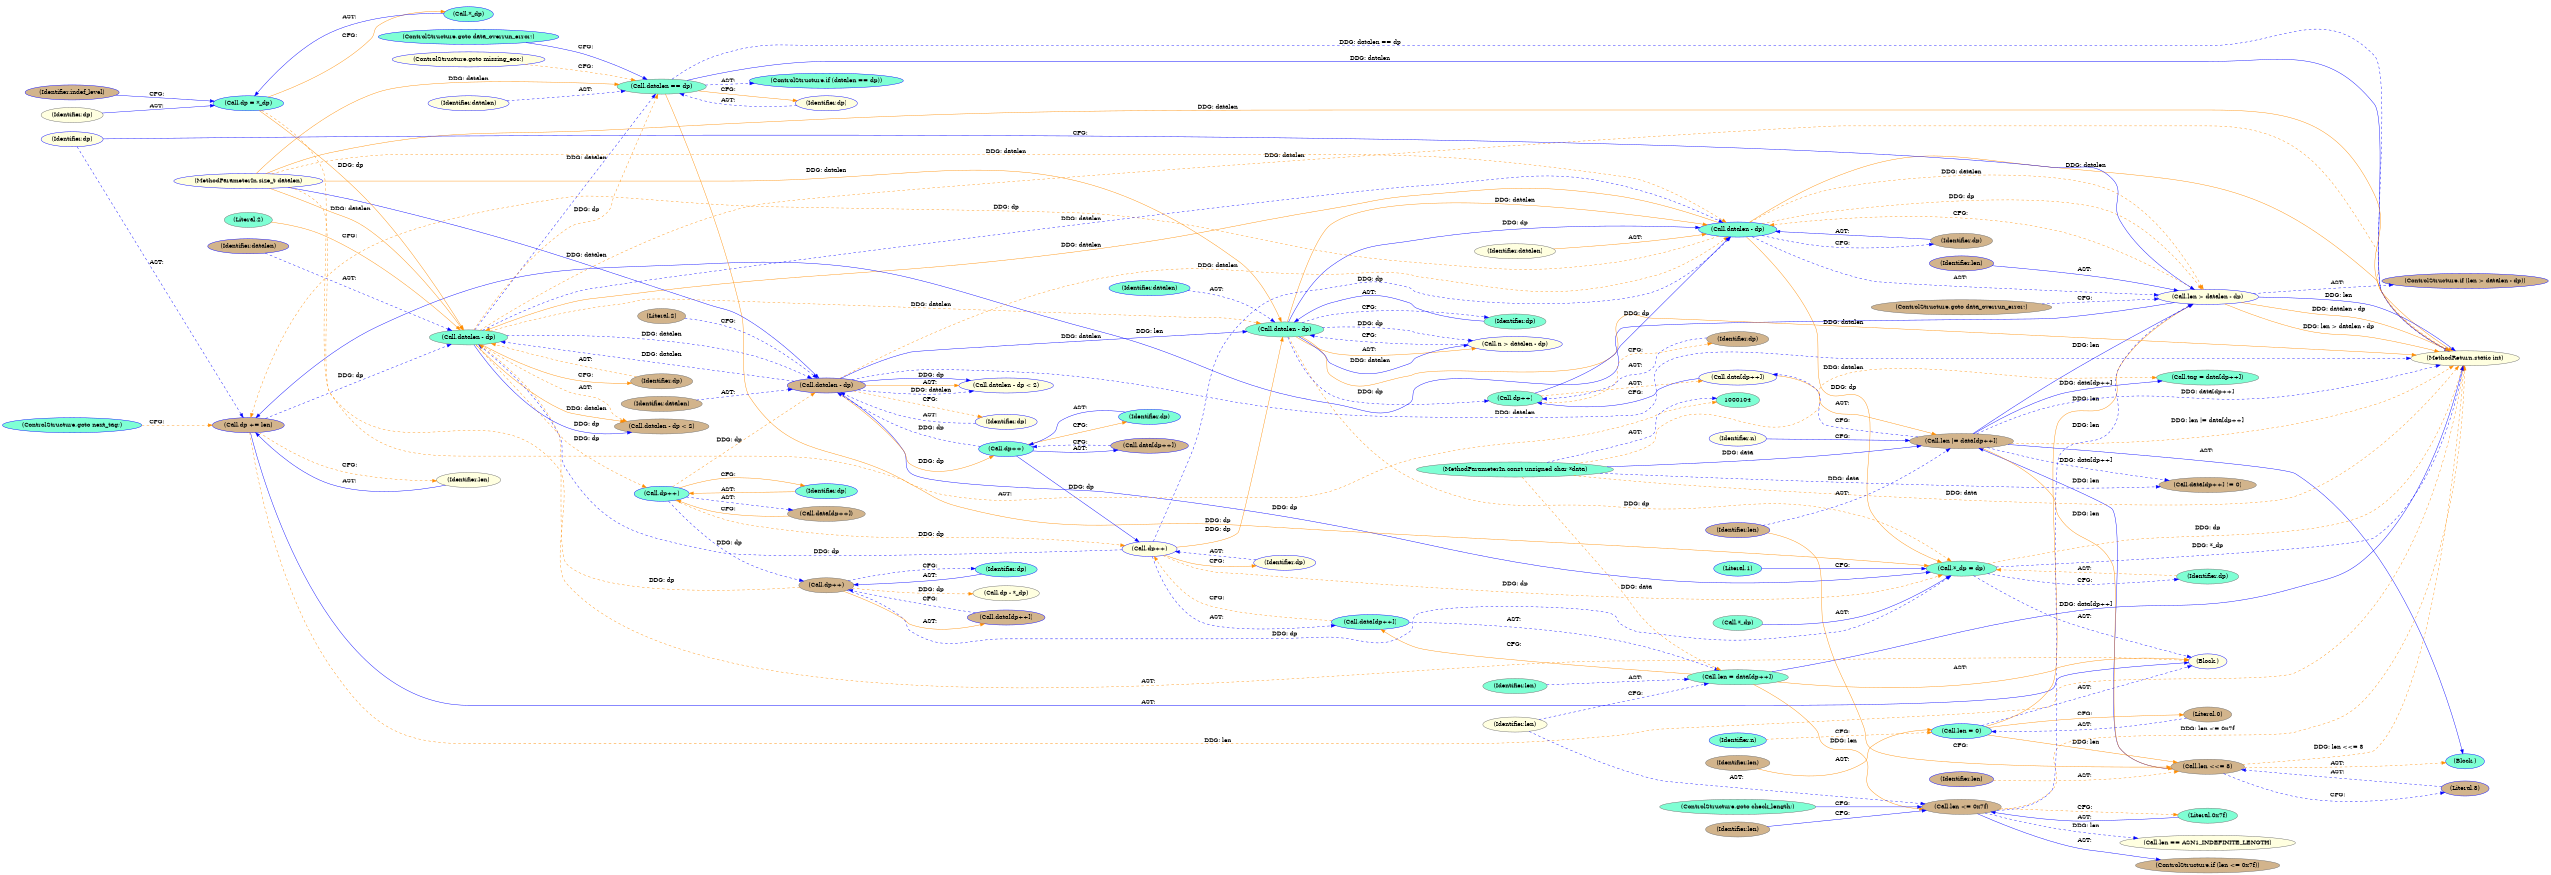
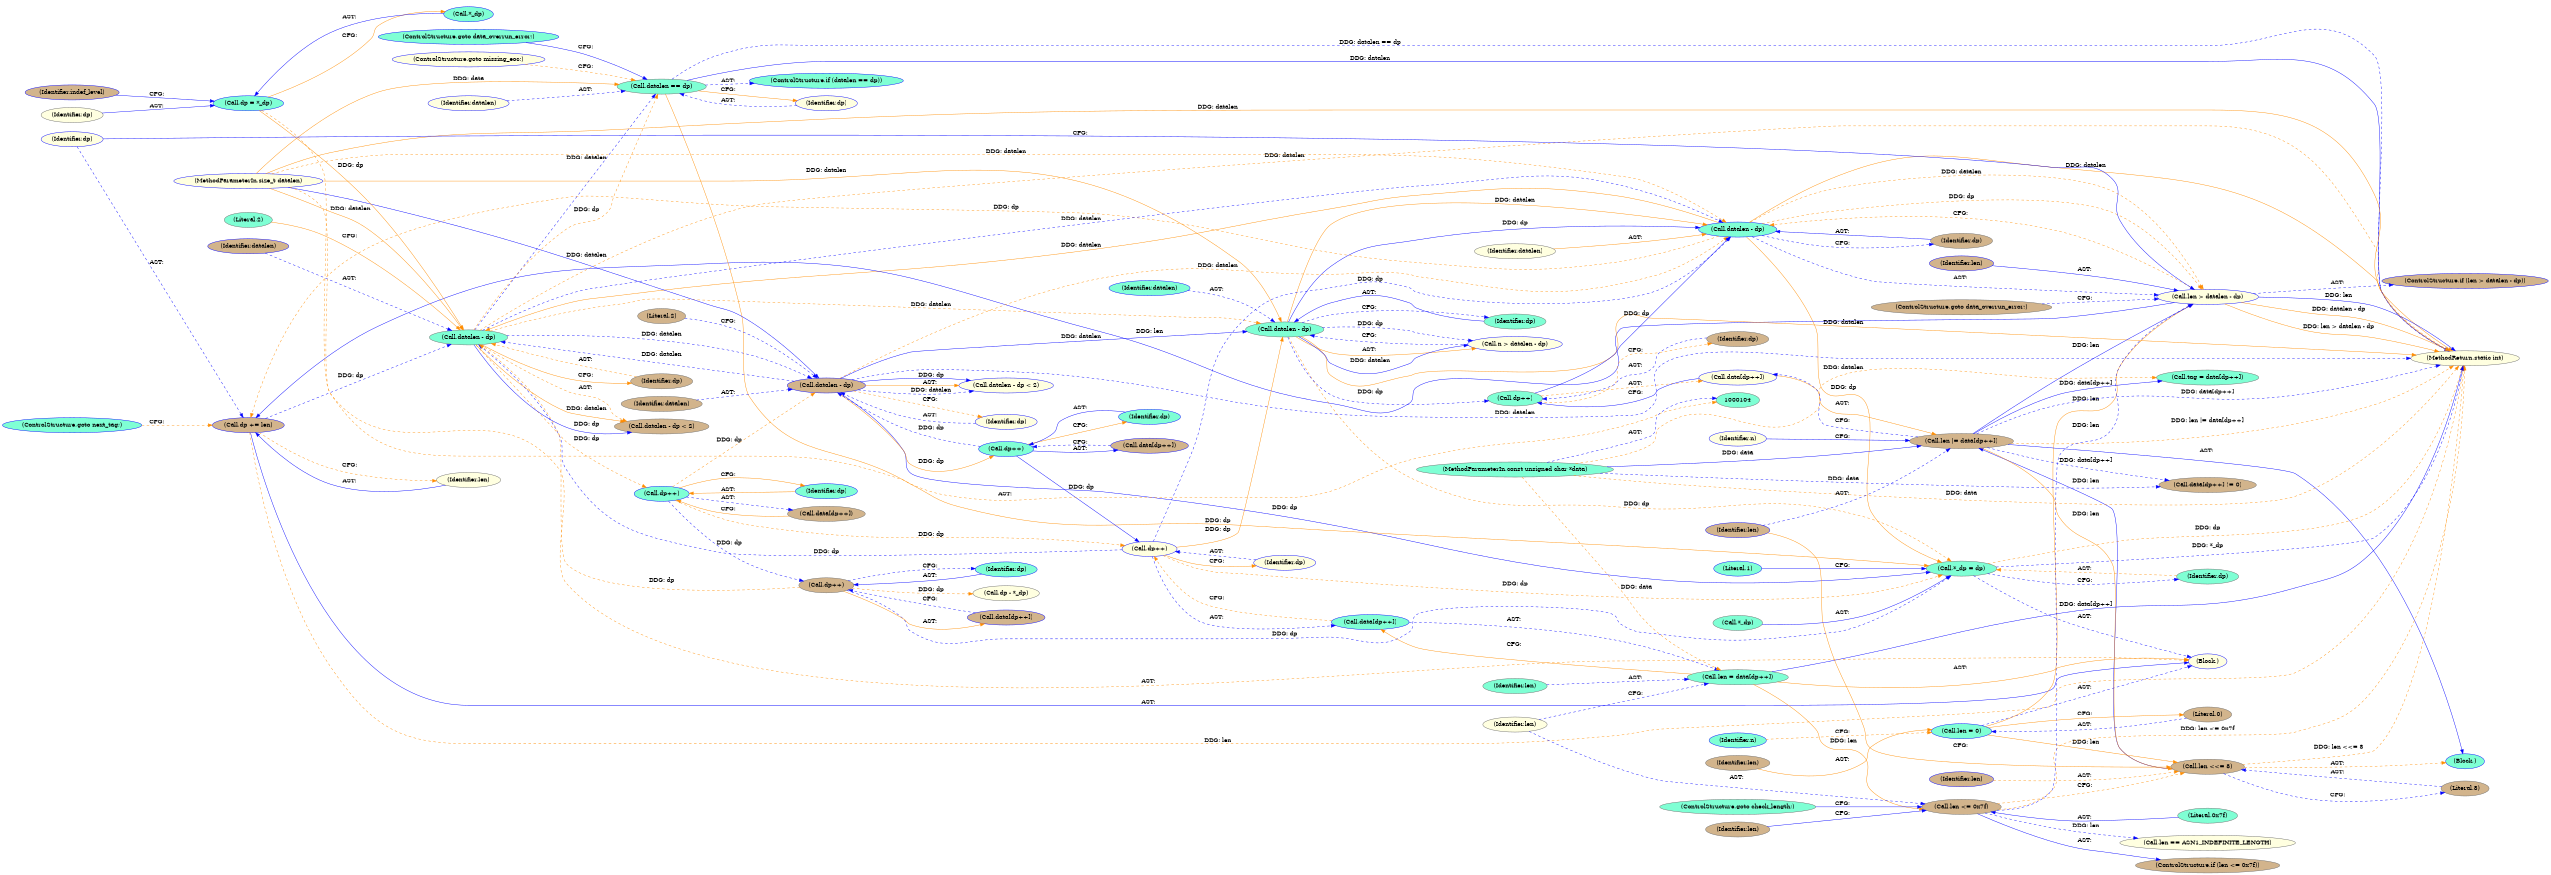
edge "(MethodParameterIn,size_t datalen)" -> "(Call,datalen == dp)": label "DDG: datalen" -> "DDG: data"
node "(Literal,8)": color blue -> gray40
edge "(Call,len <= 0x7f)" -> "(Literal,0x7f)": now "(Call,len <= 0x7f)" -> "(Call,len <<= 8)"
